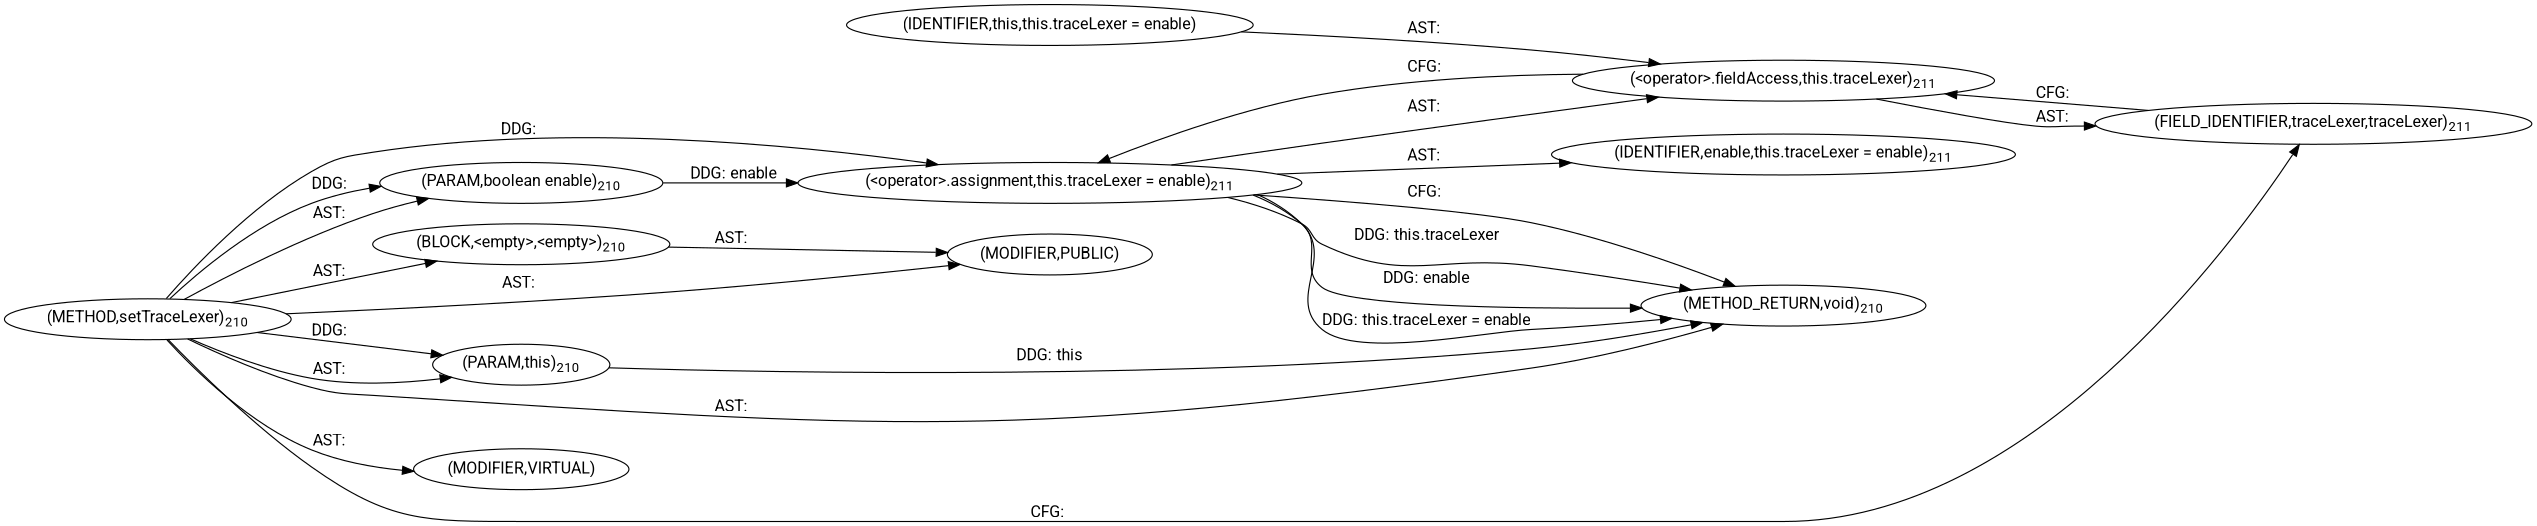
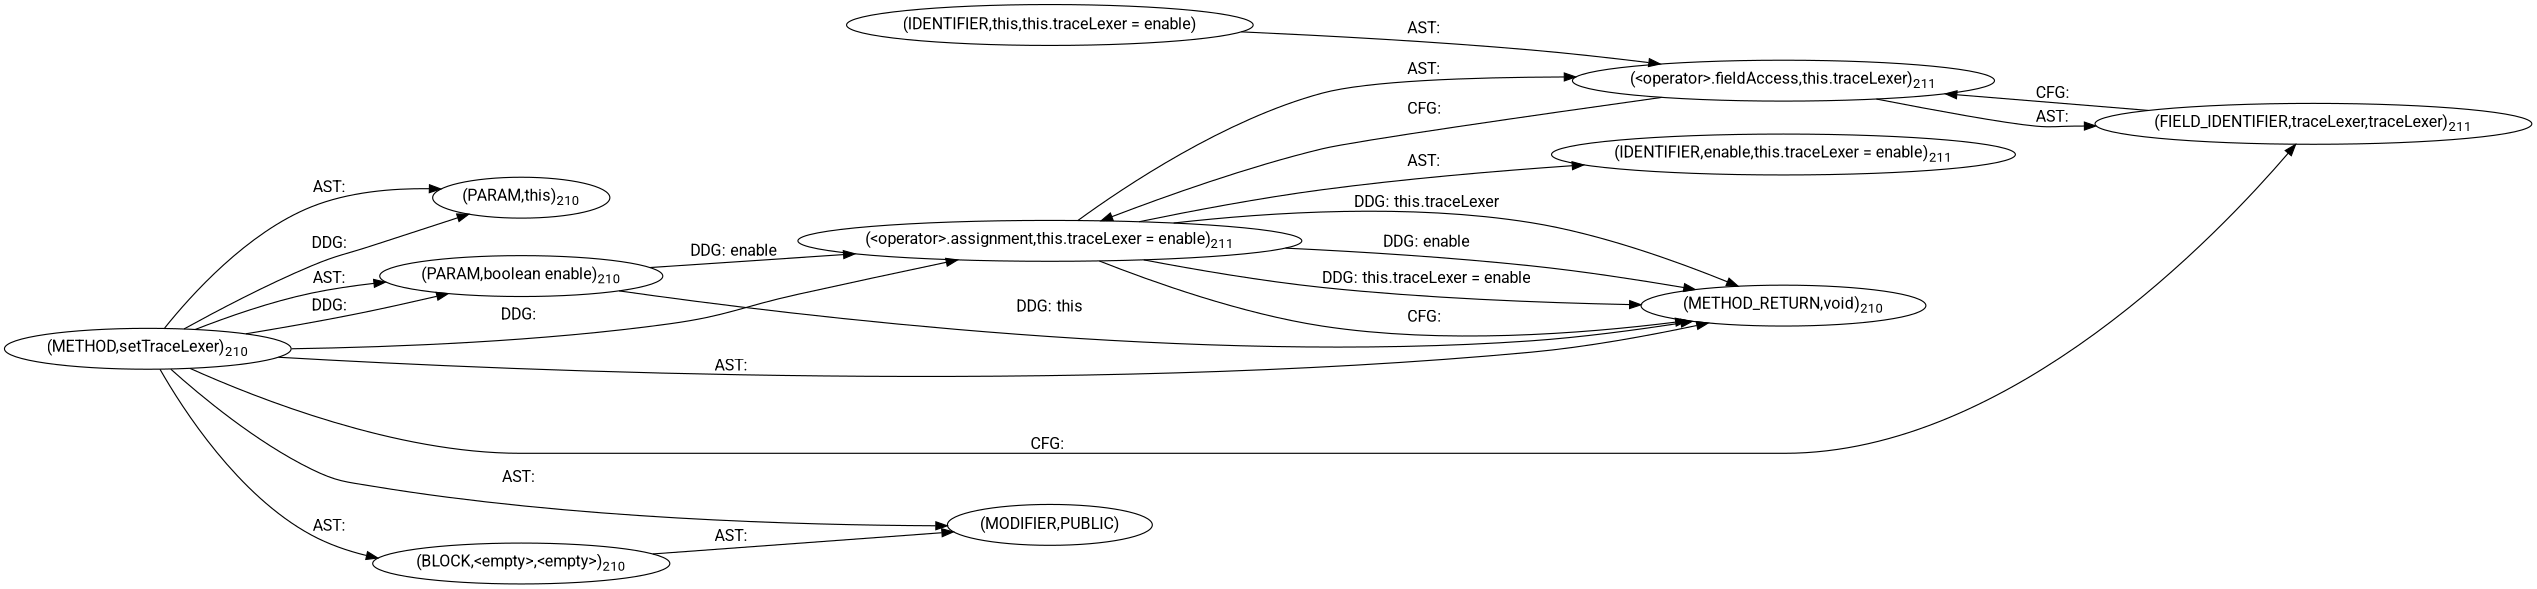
edge "(PARAM,this)" -> "(METHOD_RETURN,void)": now "(PARAM,boolean enable)" -> "(METHOD_RETURN,void)"
node "(MODIFIER,VIRTUAL)": removed
